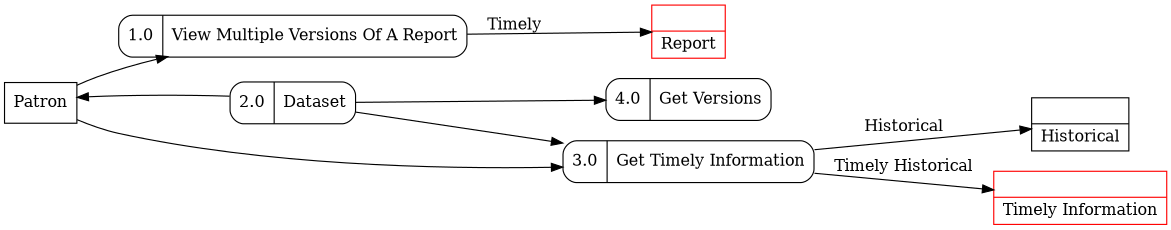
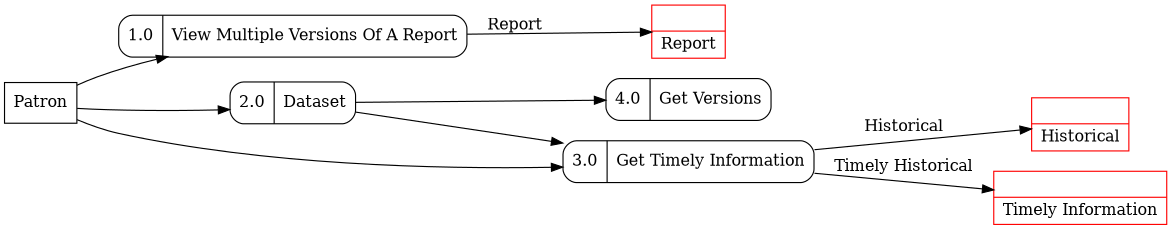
edge "1.0" -> "Report": label "Timely" -> "Report"
edge "2.0" -> "Patron": reversed
node "Historical": color black -> red
